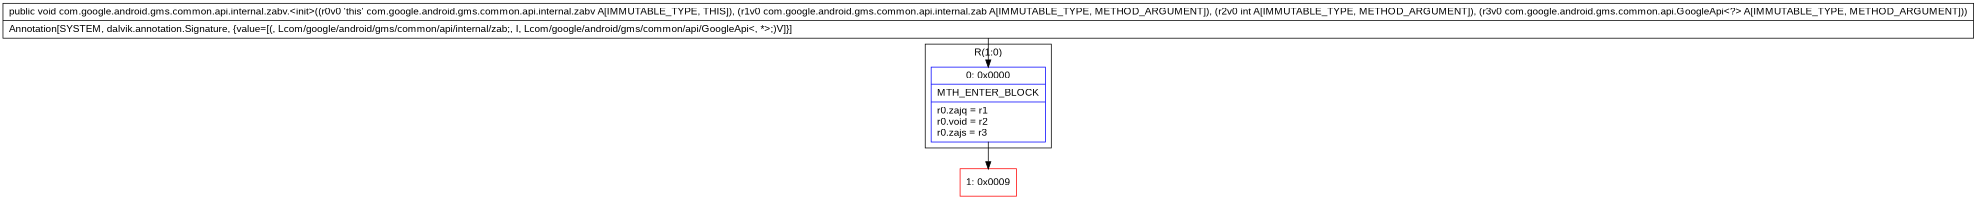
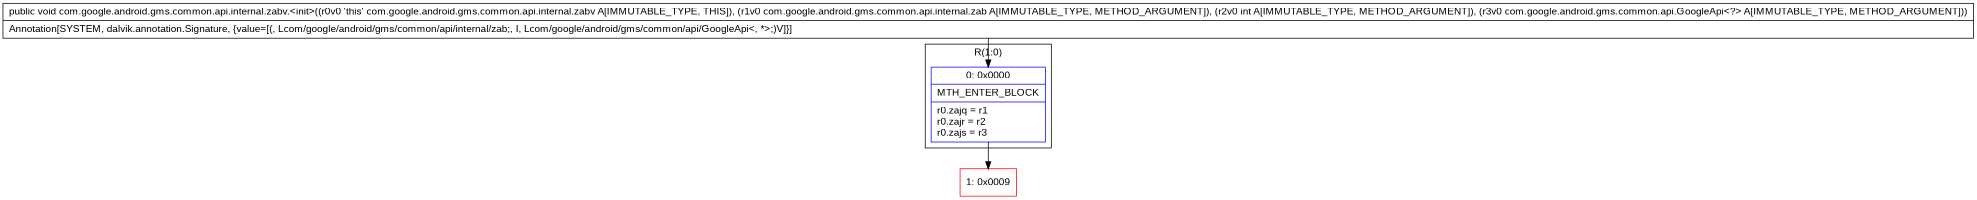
node "0: 0x0000": text "r0.void = r2" -> "r0.zajr = r2"
